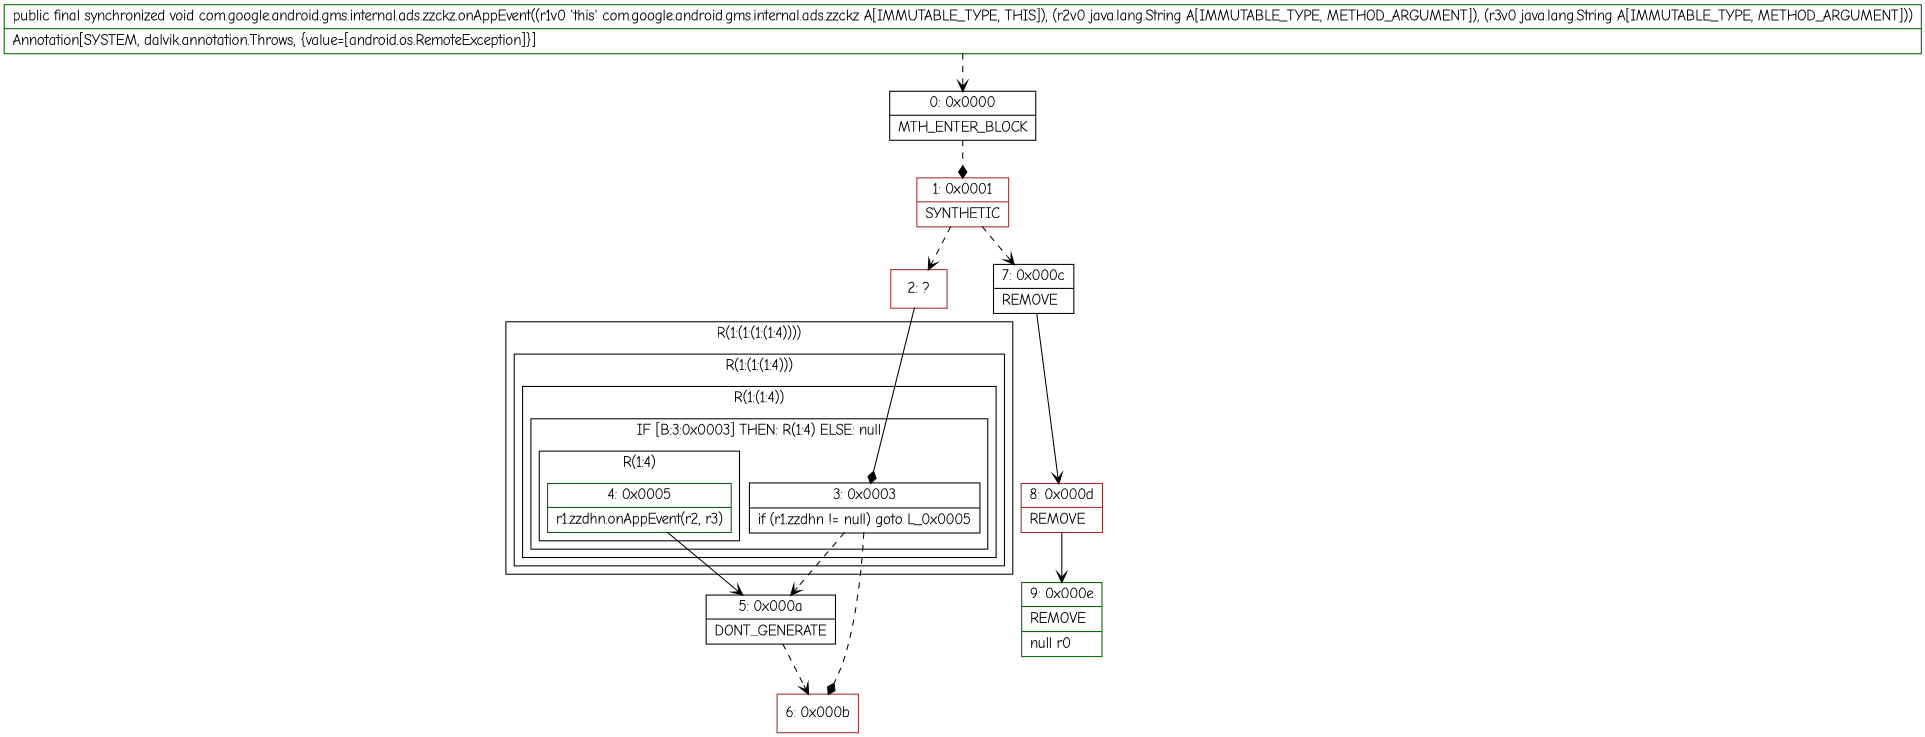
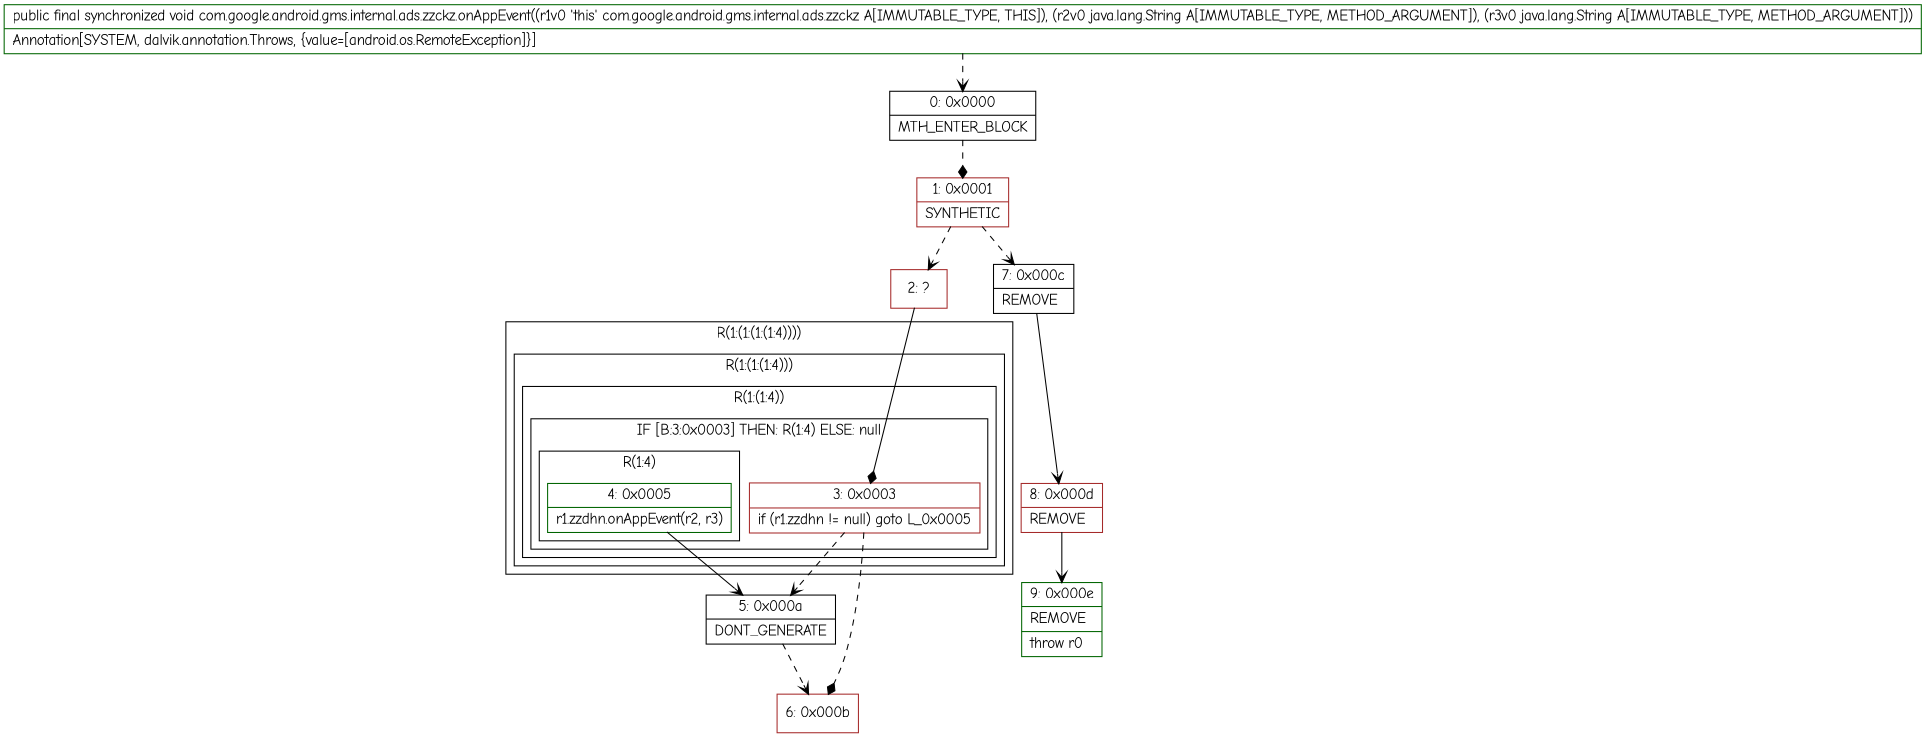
node "3: 0x0003": color black -> brown
node "9: 0x000e": text "null r0" -> "throw r0"
